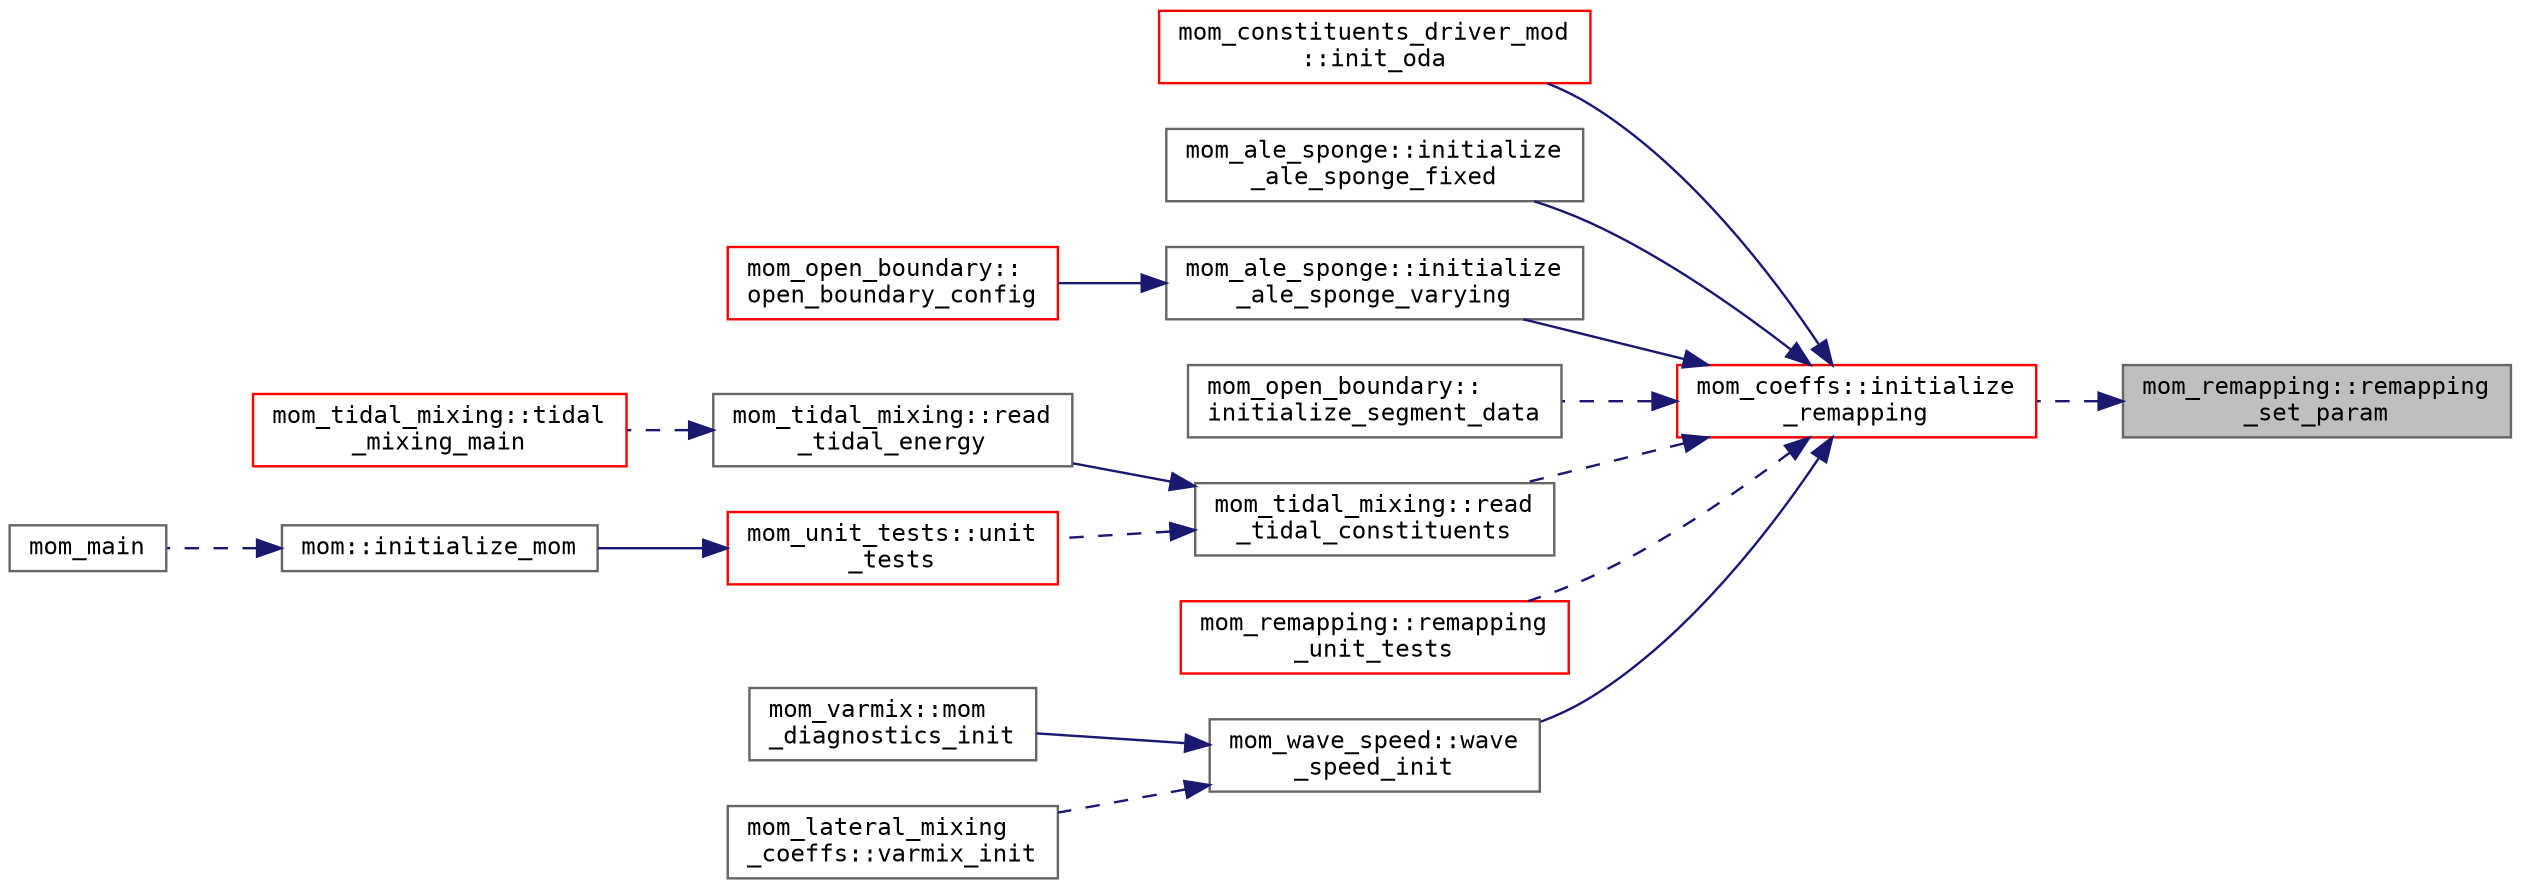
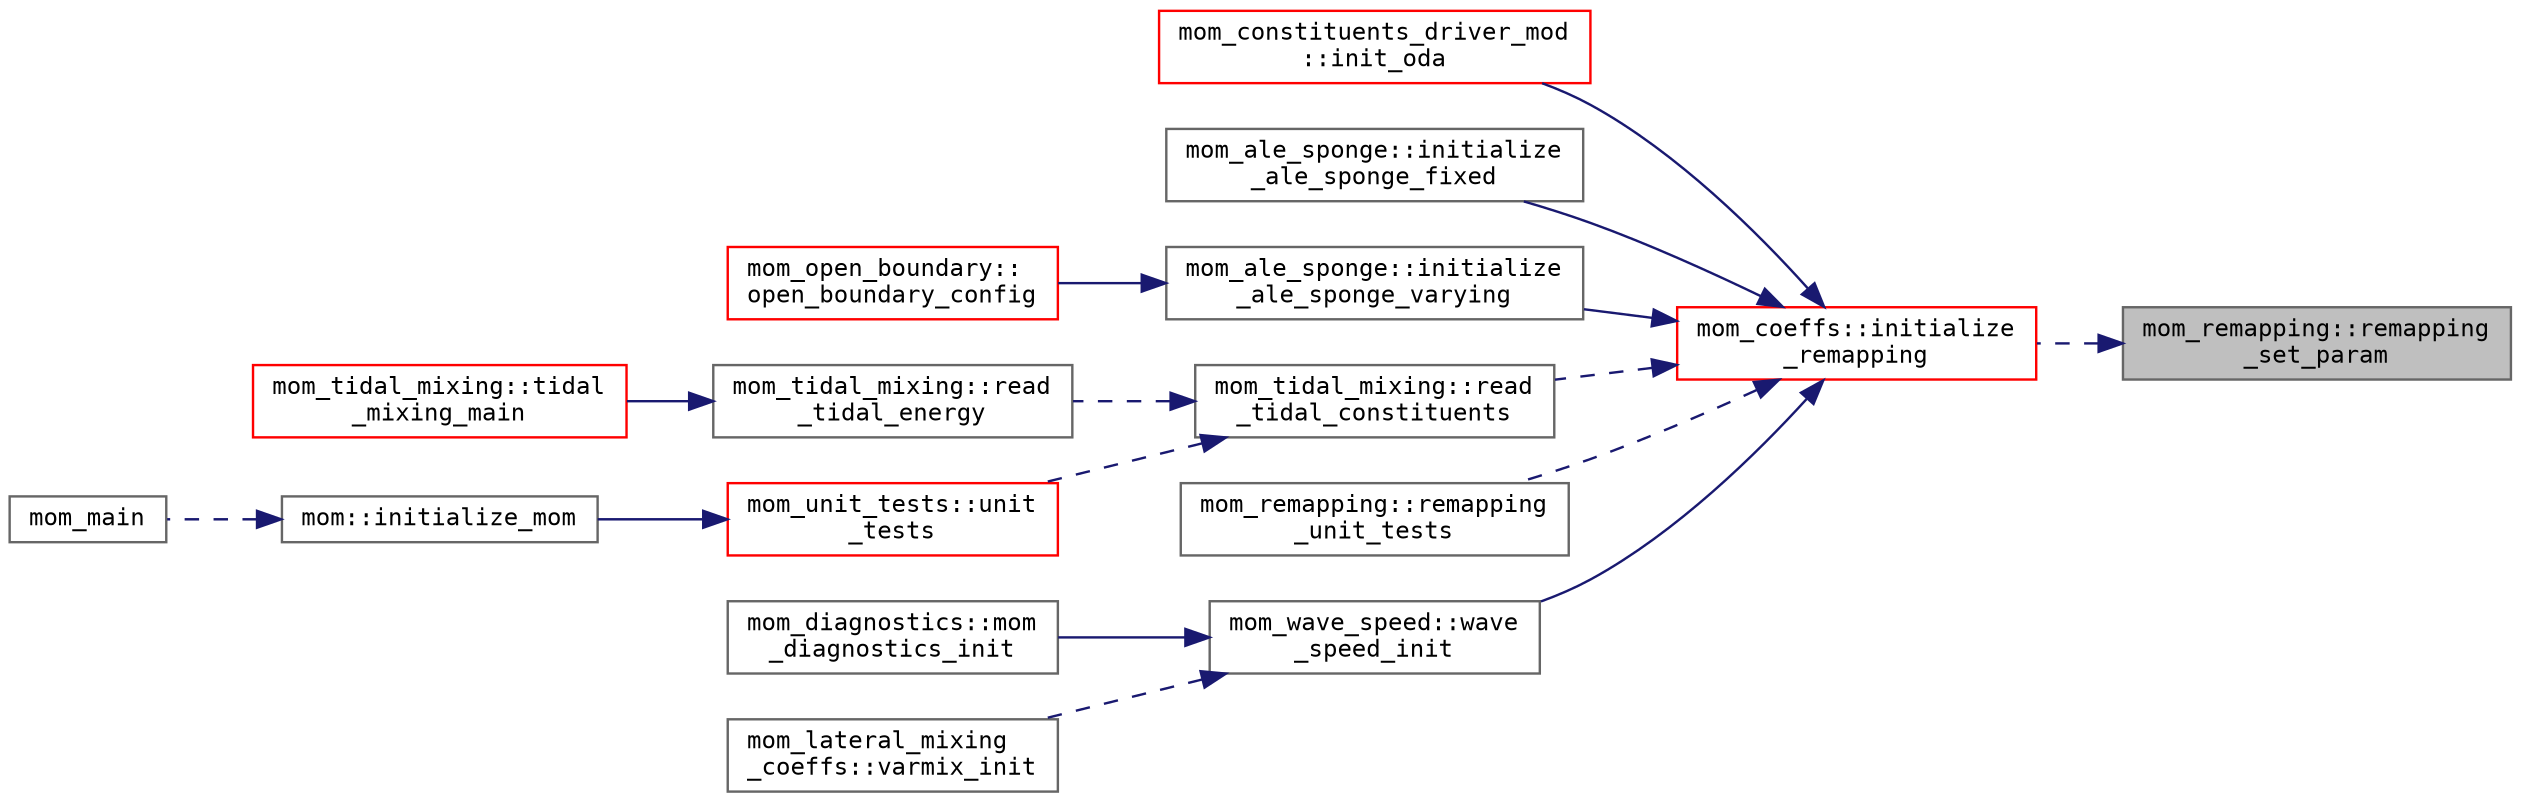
node "mom_open_boundary:: initialize_segment_data": removed
edge "mom_tidal_mixing::tidal _mixing_main" -> "mom_tidal_mixing::read _tidal_energy": style dashed -> solid
edge "mom_tidal_mixing::read _tidal_energy" -> "mom_tidal_mixing::read _tidal_constituents": style solid -> dashed
node "mom_remapping::remapping _unit_tests": color red -> gray40
node "mom_varmix::mom _diagnostics_init": label "mom_varmix::mom _diagnostics_init" -> "mom_diagnostics::mom _diagnostics_init"
